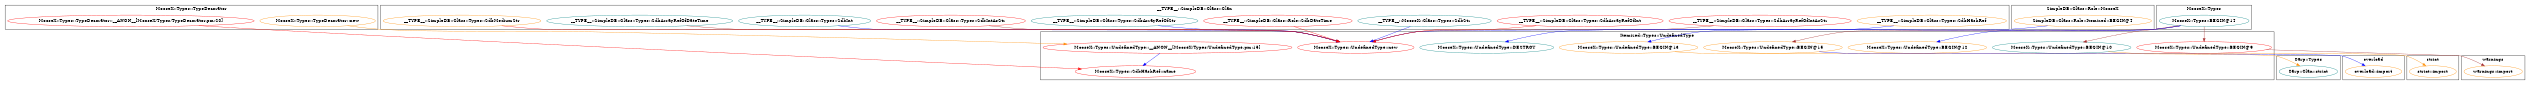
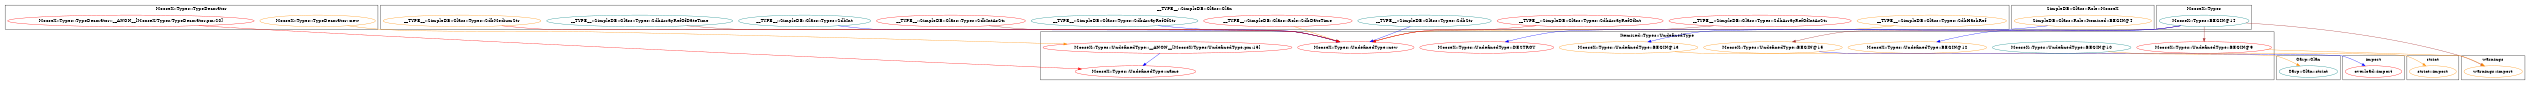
node "__TYPE__::MooseX::Class::Types::SdbStr": label "__TYPE__::MooseX::Class::Types::SdbStr" -> "__TYPE__::SimpleDB::Class::Types::SdbStr"
edge "__TYPE__::SimpleDB::Class::Types::SdbHashRef" -> "MooseX::Types::UndefinedType::new": color blue -> darkorange
edge "__TYPE__::SimpleDB::Class::Role::SdbDateTime" -> "MooseX::Types::UndefinedType::new": color red -> darkorange
edge "MooseX::Types::BEGIN@14" -> "MooseX::Types::UndefinedType::BEGIN@10": now "MooseX::Types::BEGIN@14" -> "warnings::import"
node "MooseX::Types::UndefinedType::DESTROY": color teal -> red
edge "MooseX::Types::UndefinedType::BEGIN@9" -> "warnings::import": color brown -> darkorange
cluster "Carp::Types": label "Carp::Types" -> "Carp::Clan"
cluster "overload": label "overload" -> "import"
node "MooseX::Types::SdbHashRef::name": label "MooseX::Types::SdbHashRef::name" -> "MooseX::Types::UndefinedType::name"
node "overload::import": color darkorange -> red
